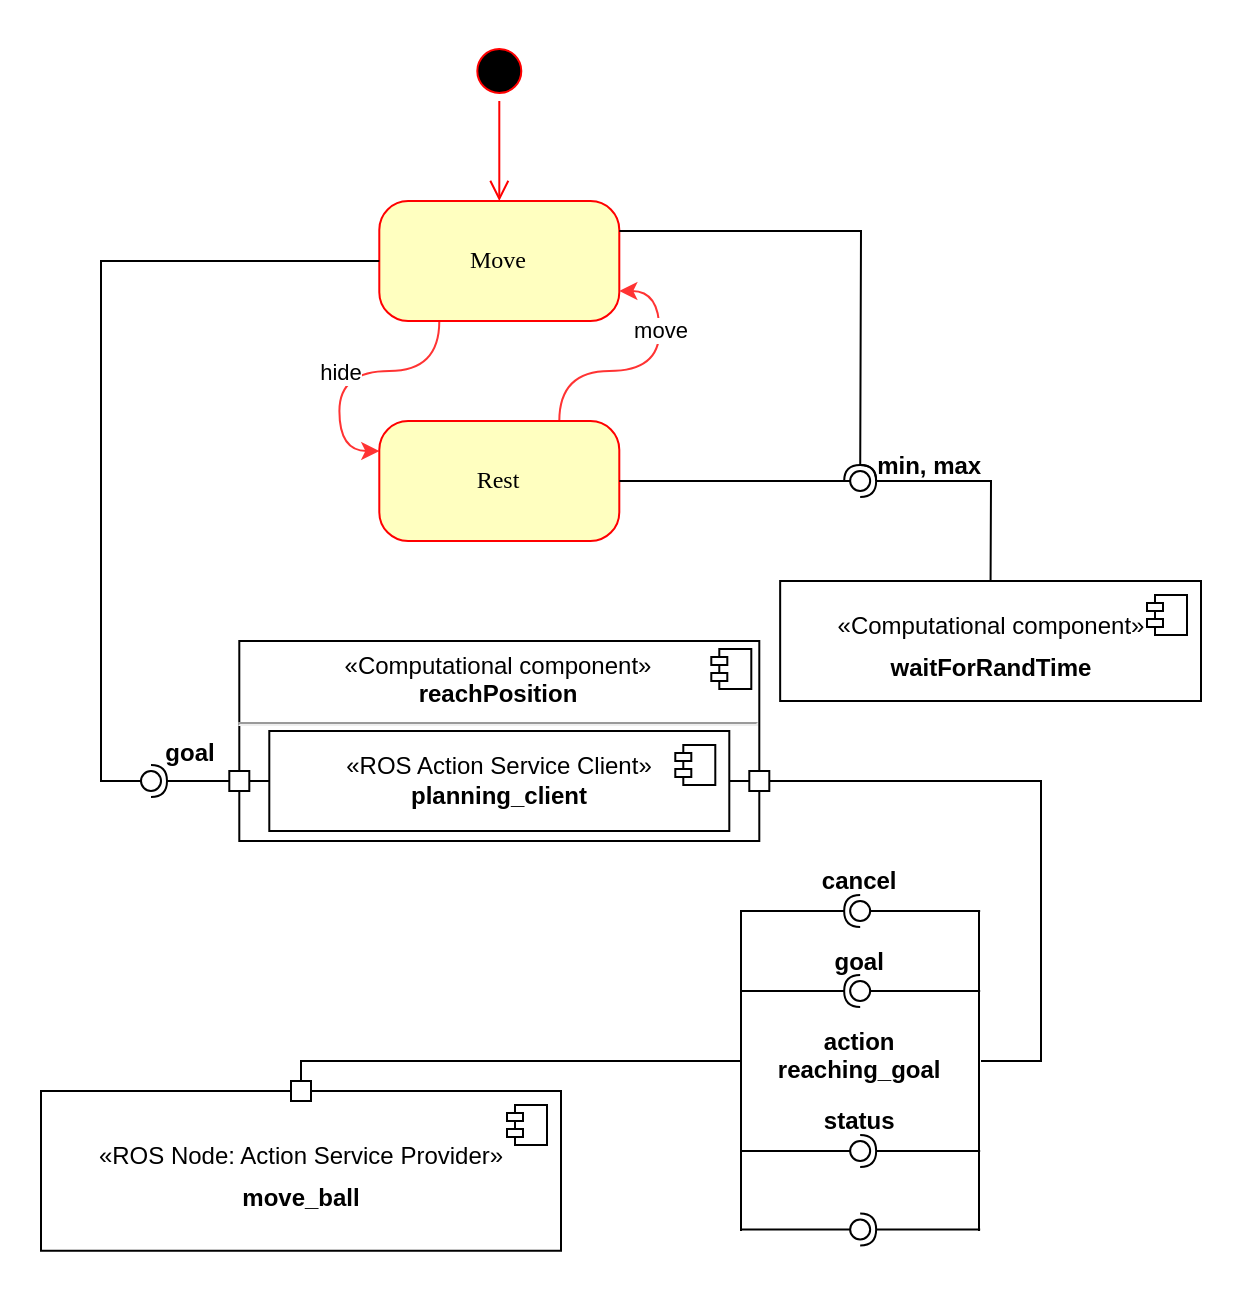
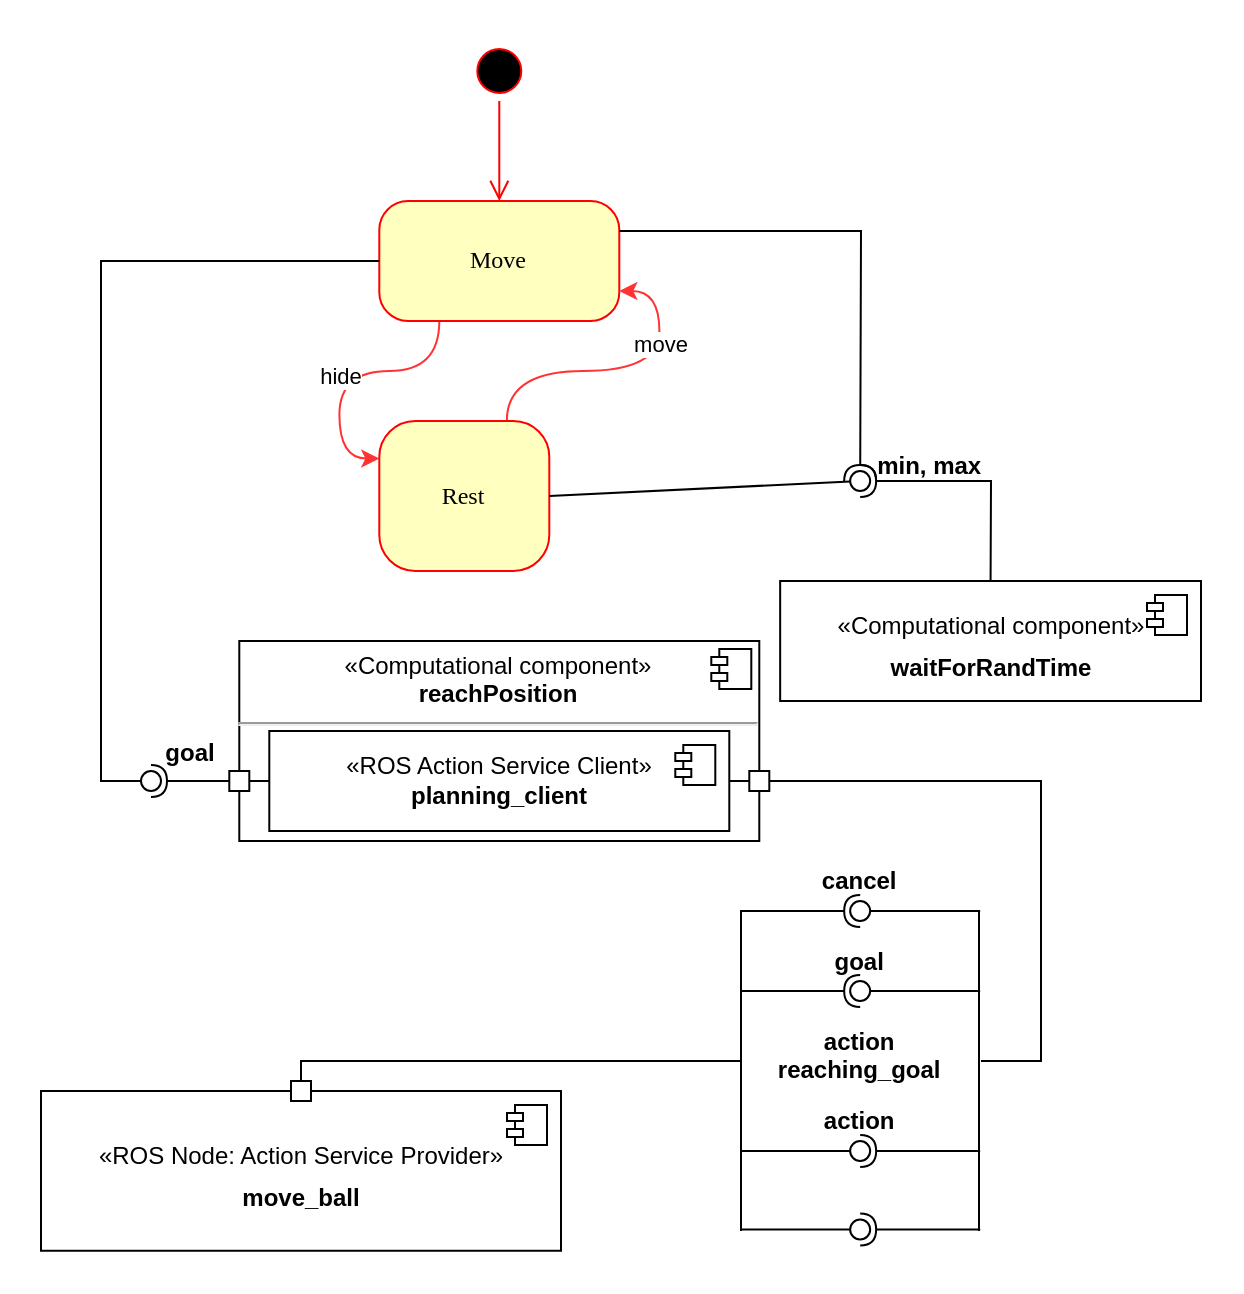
node "Rest": size 240x120 -> 170x150
node "status": label "status" -> "action"
